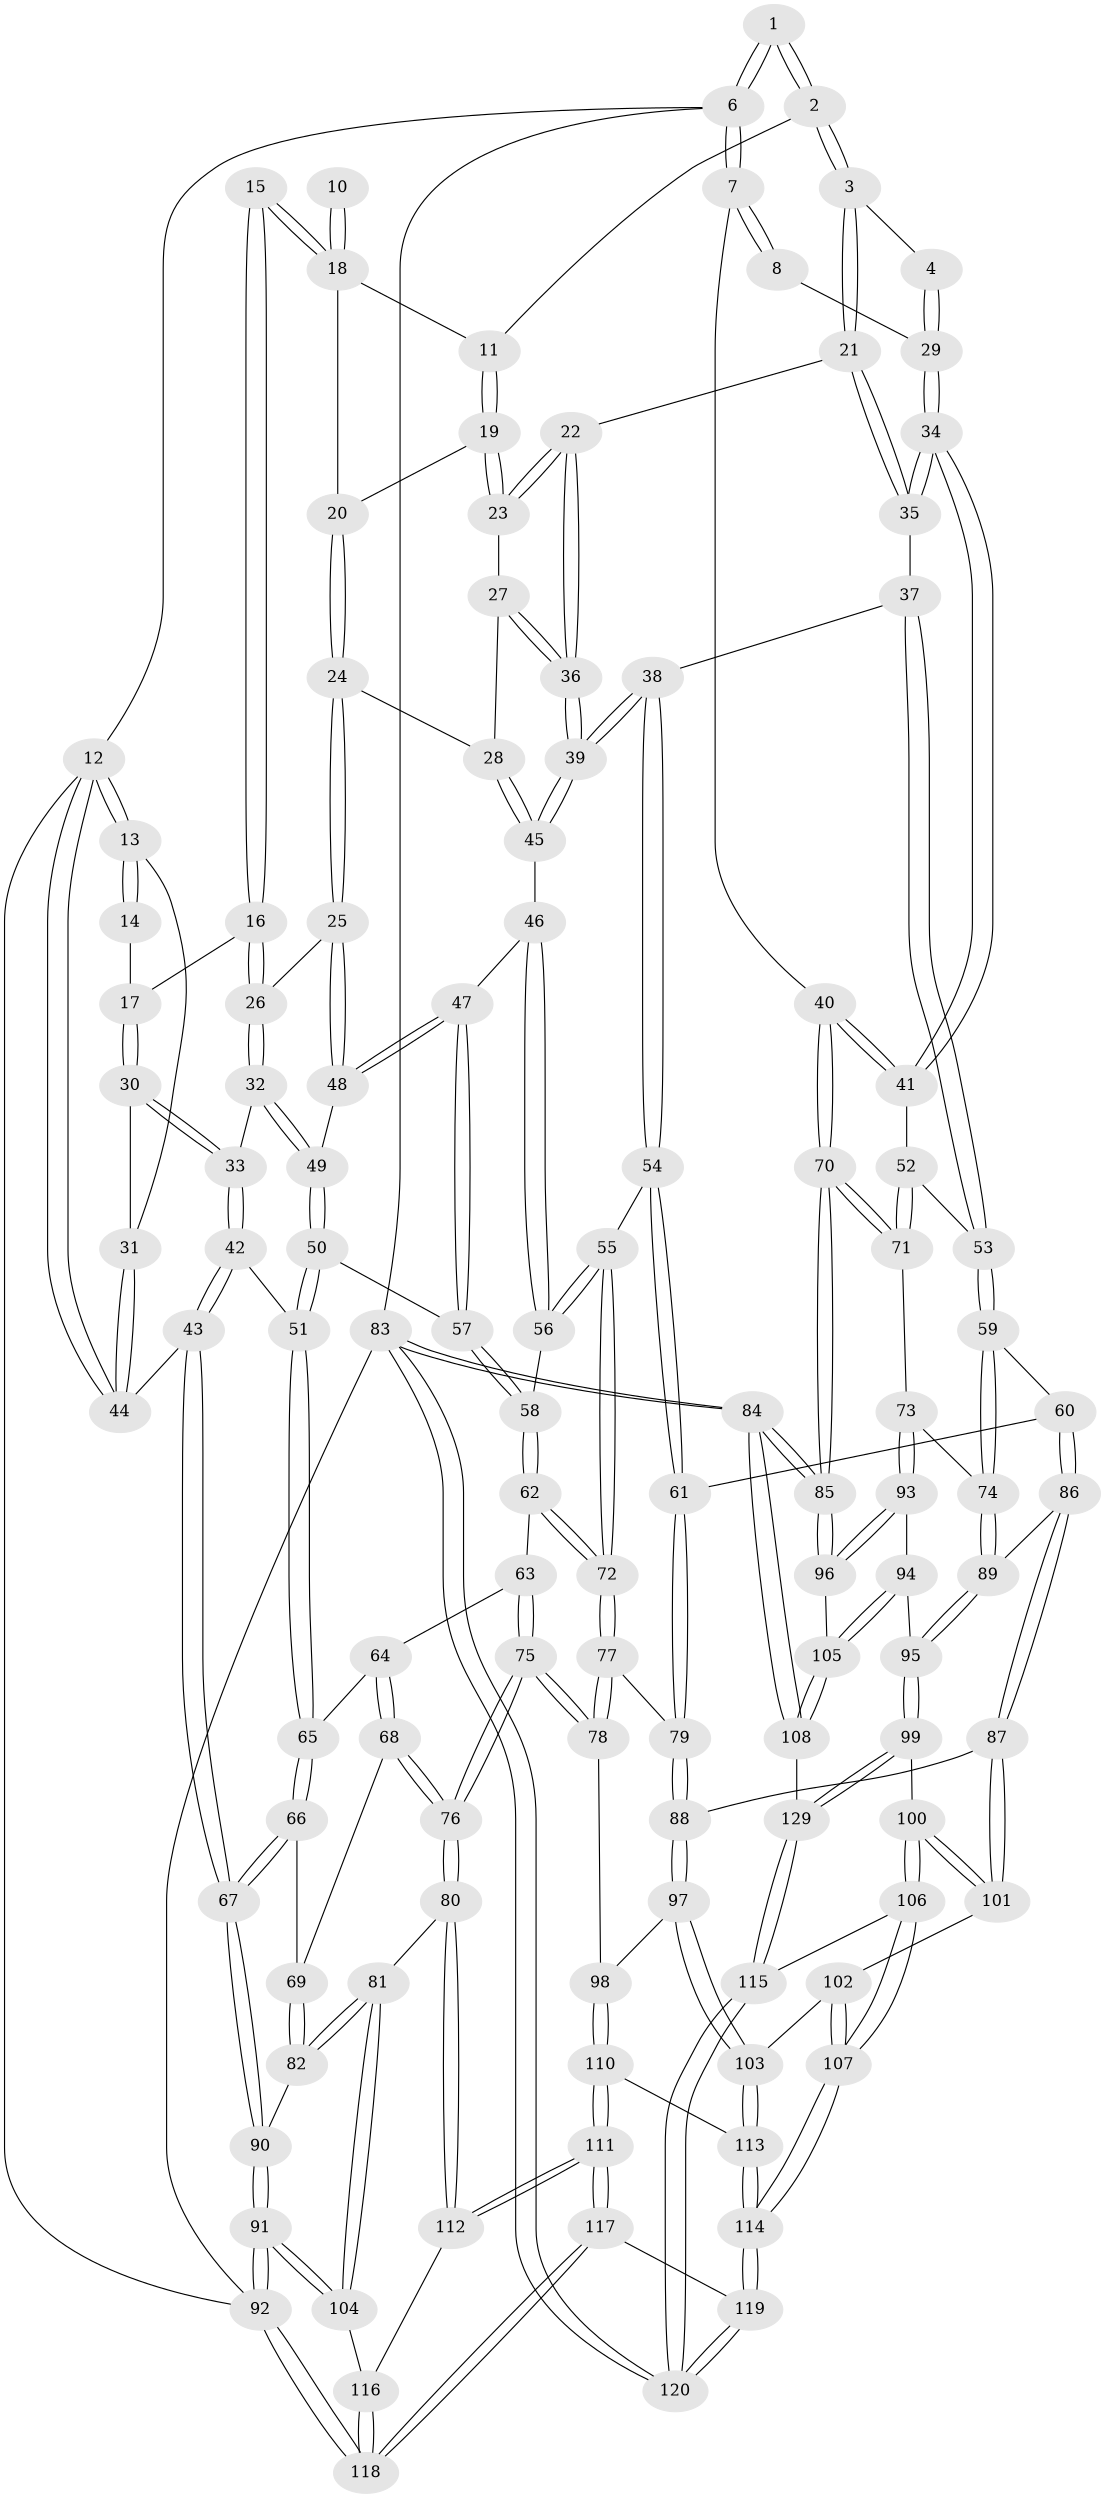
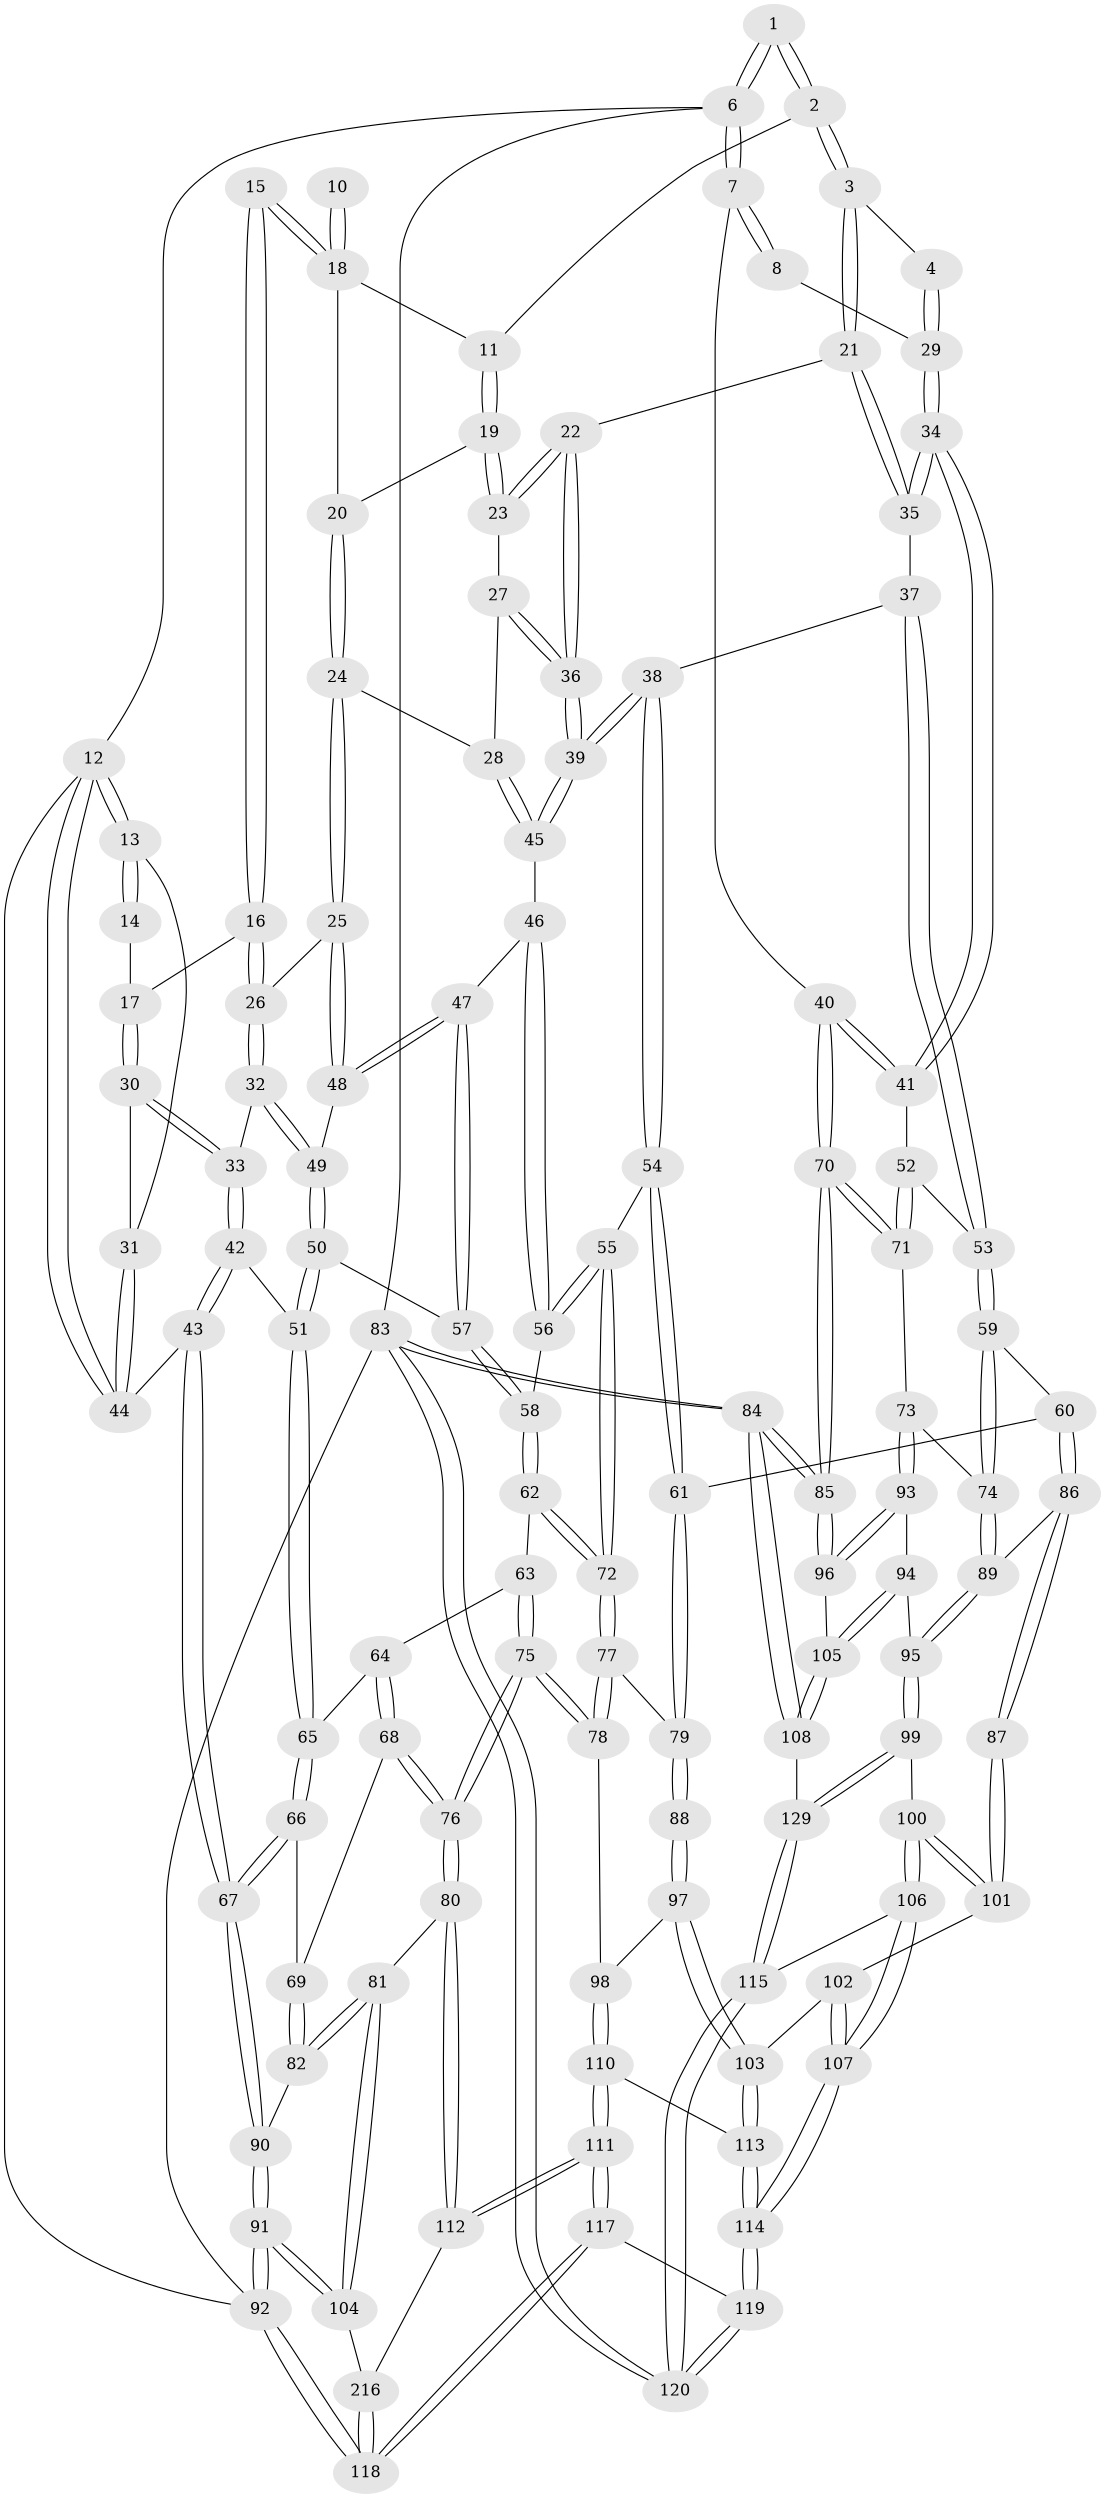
edge "87" -- "88": removed
node "116": label "116" -> "216"
